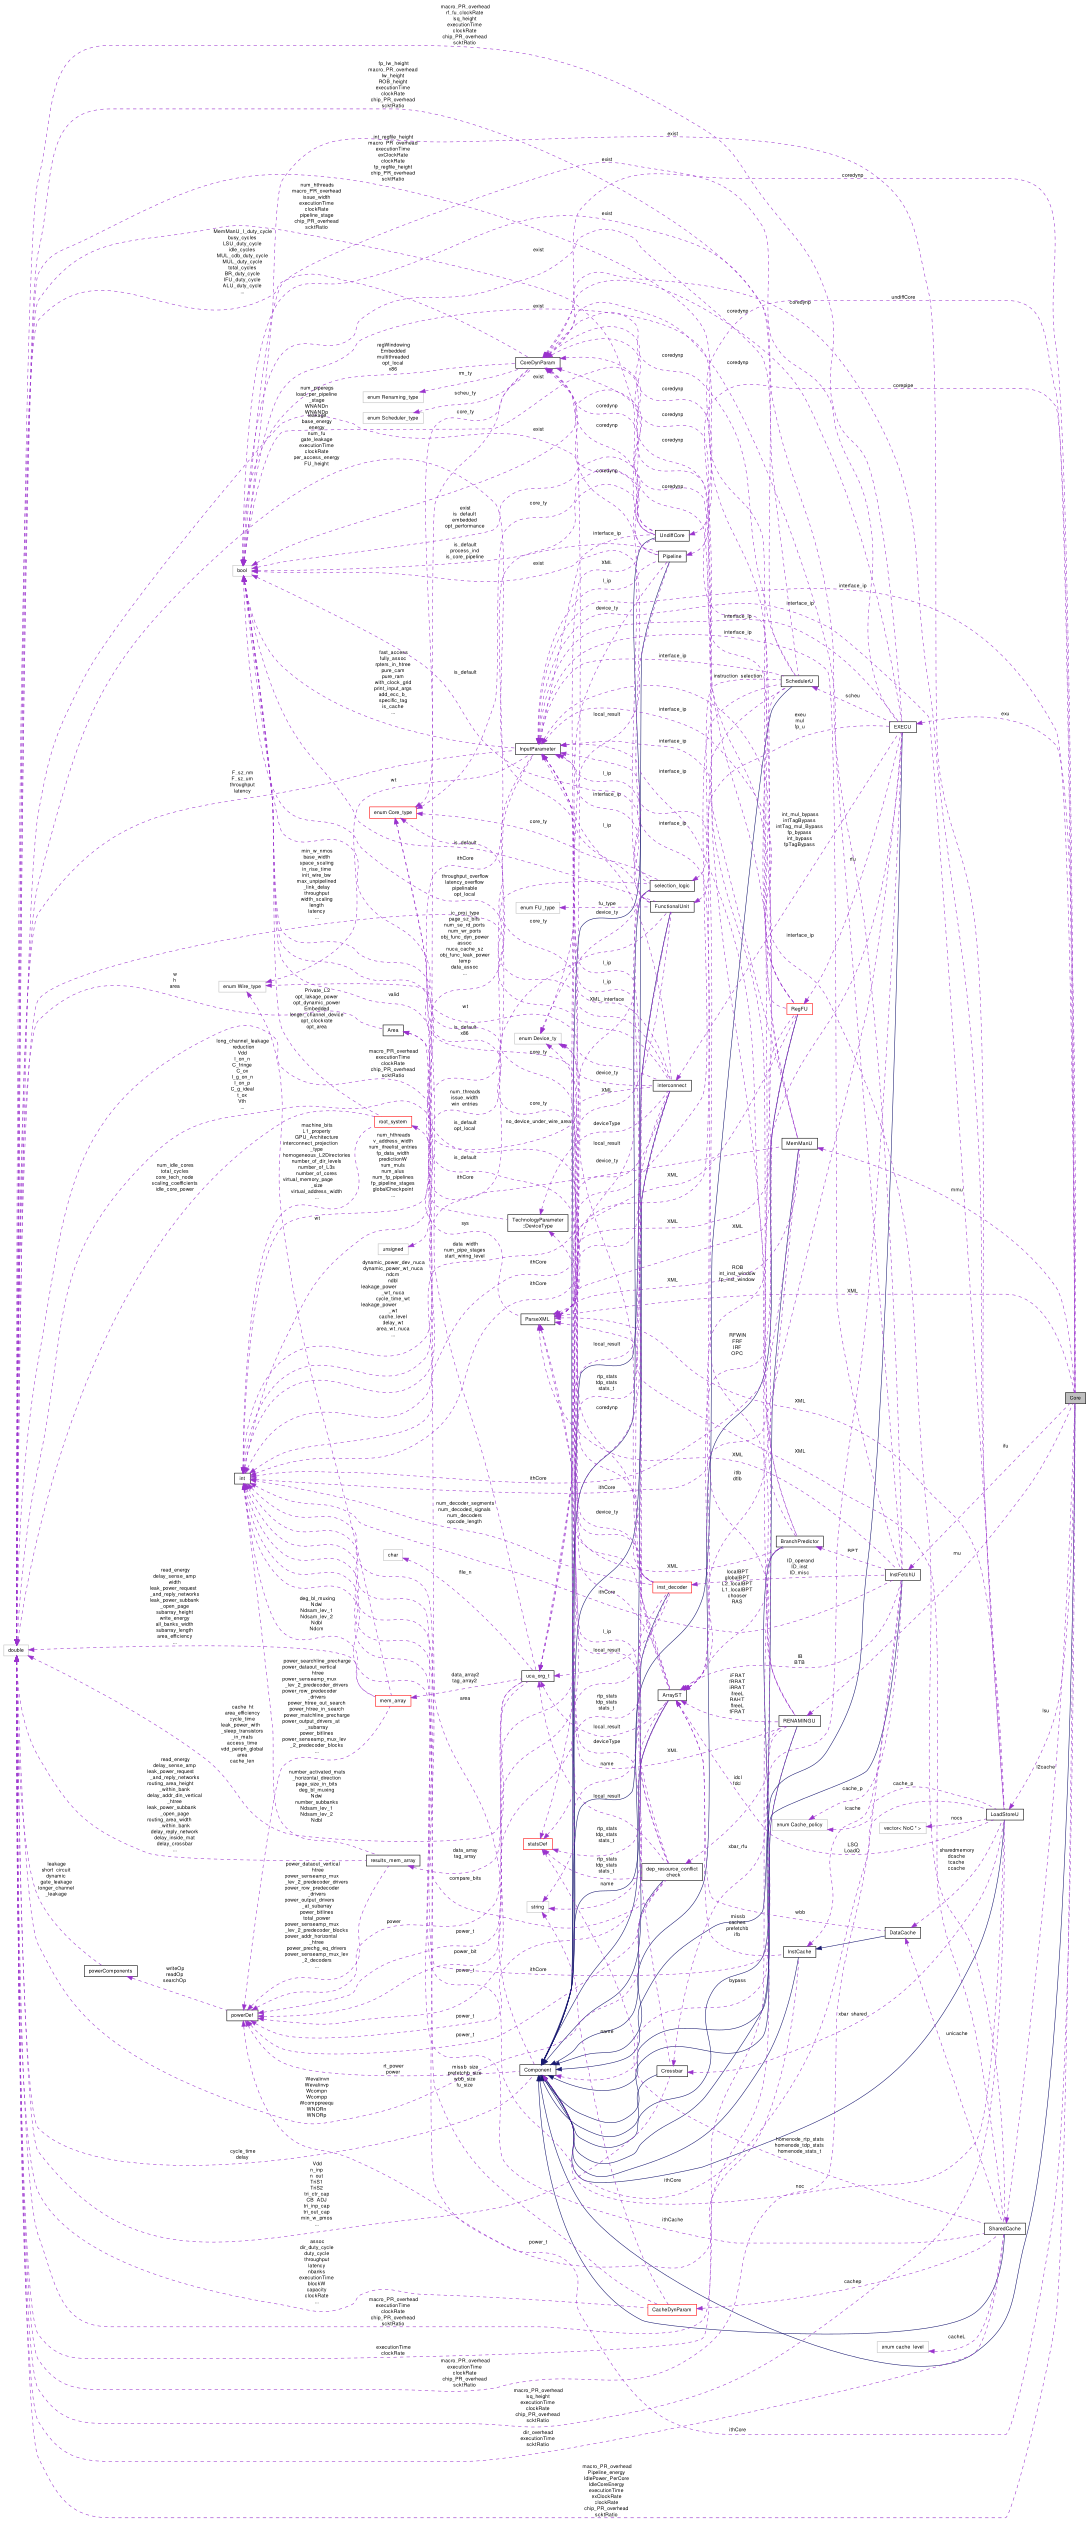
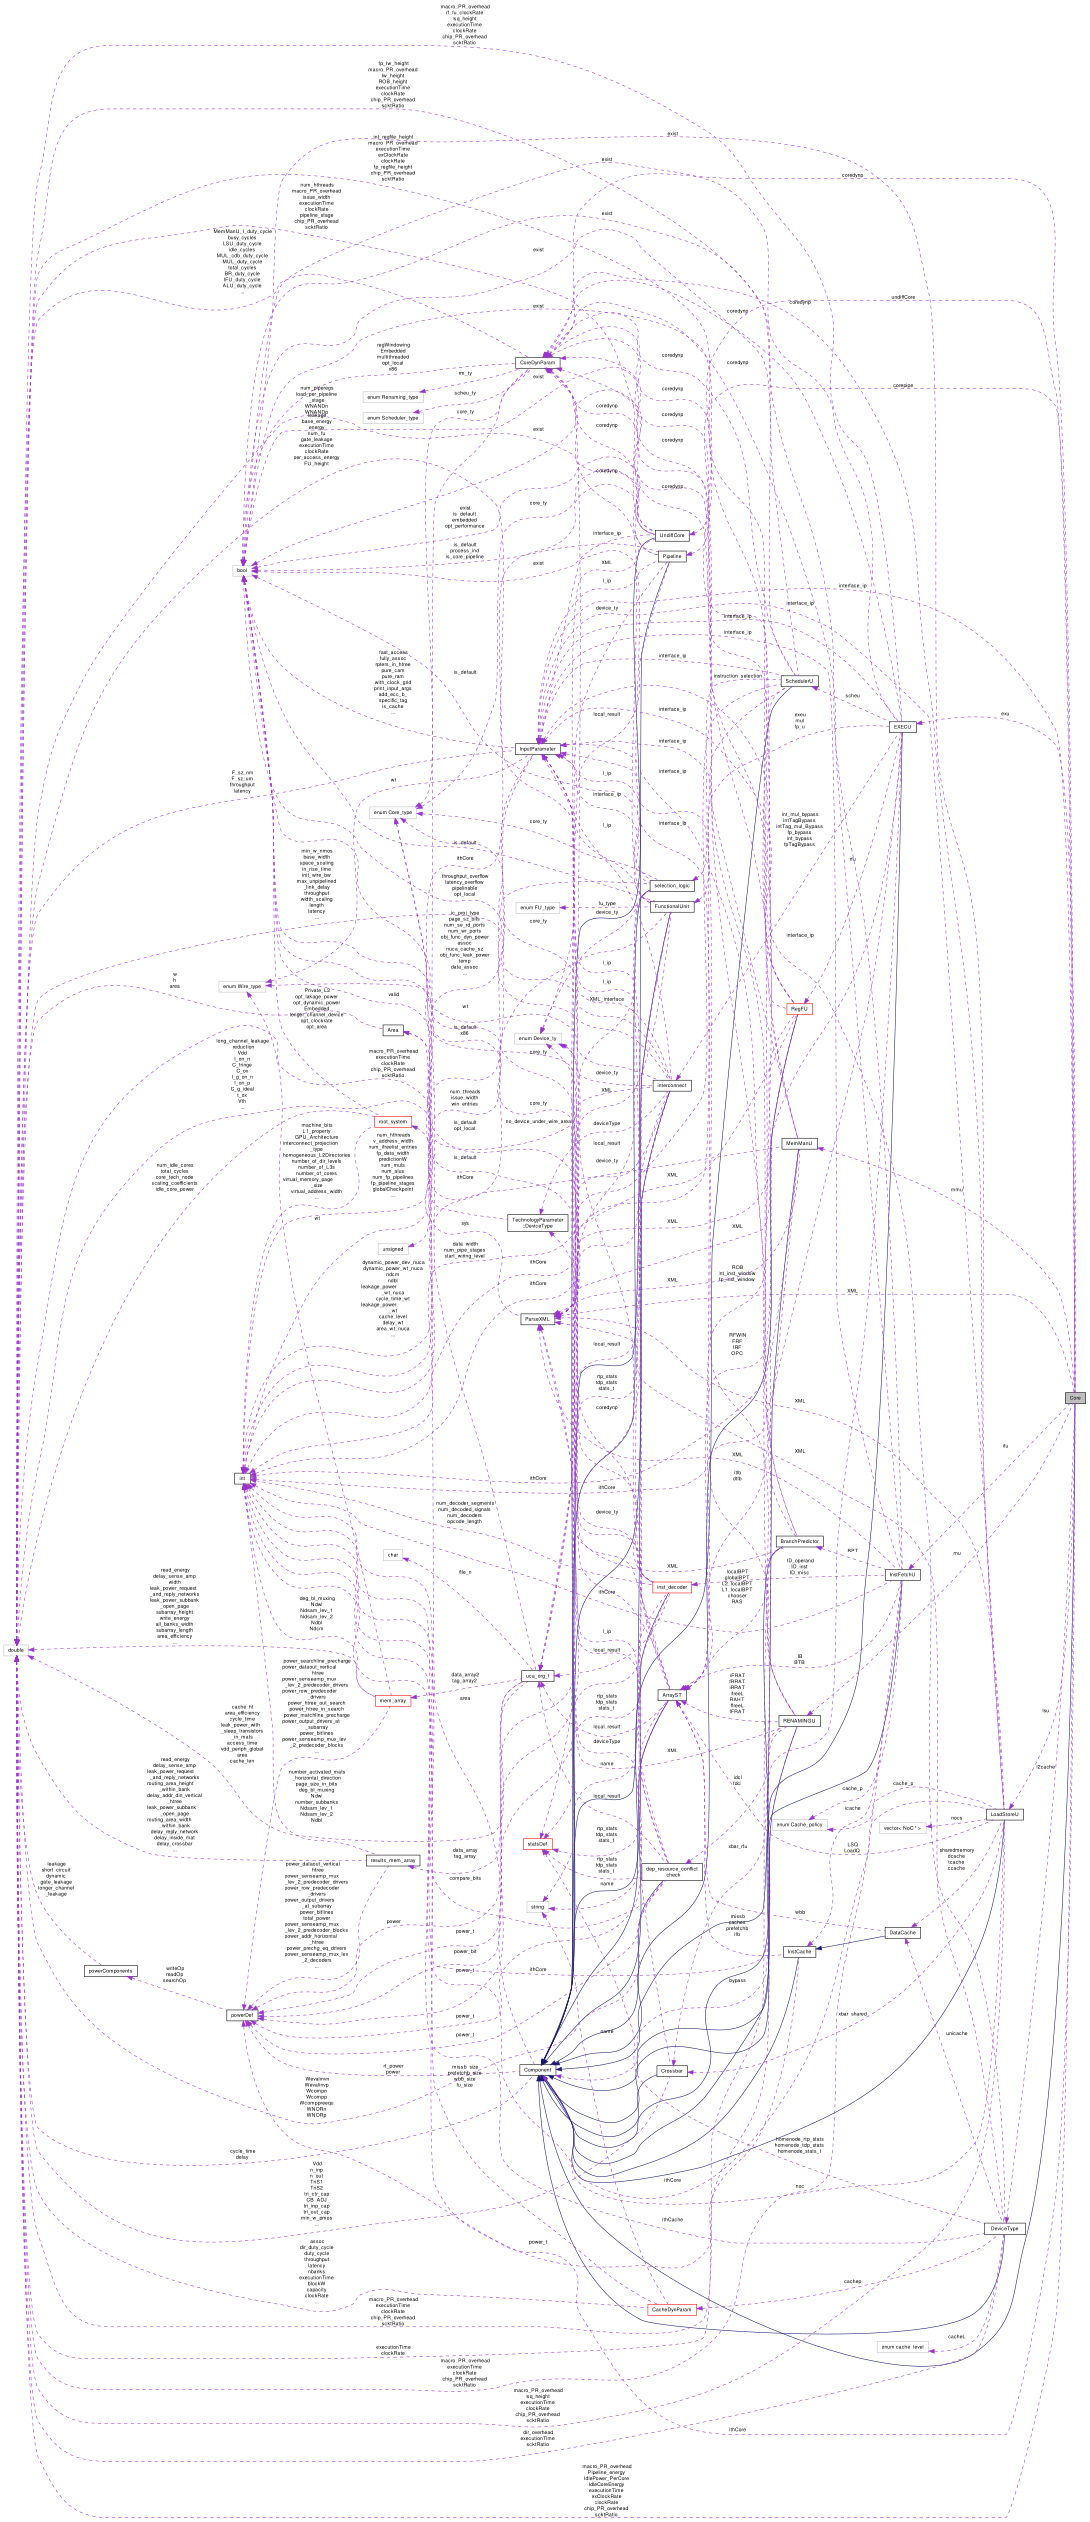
node "enum Core_type": color red -> grey75
node "SharedCache": label "SharedCache" -> "DeviceType"
